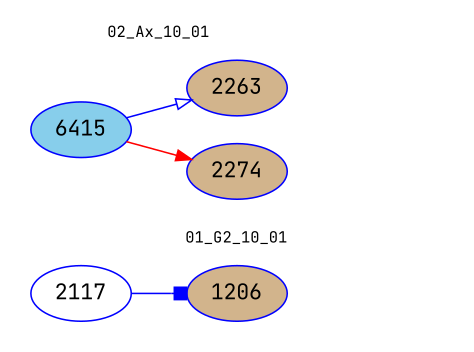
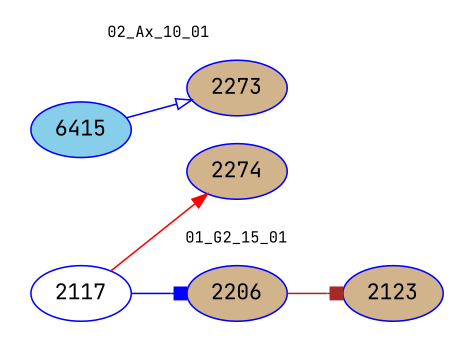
node "2263": label "2263" -> "2273"
edge "6415" -> "2274": now "2117" -> "2274"
cluster "01_G2_10_01": label "01_G2_10_01" -> "01_G2_15_01"
node "1206": label "1206" -> "2206"
node "2123": added
